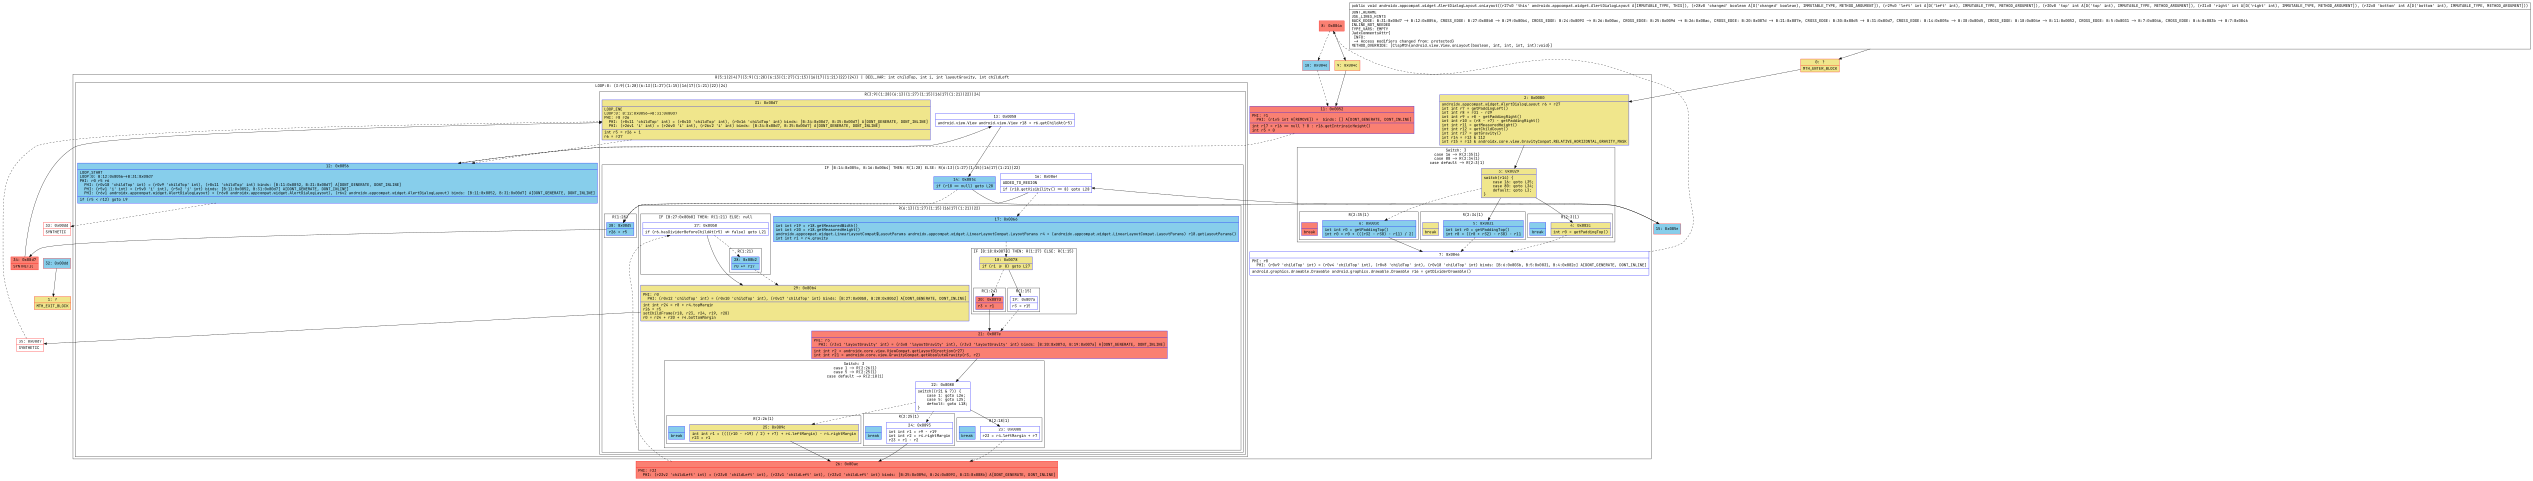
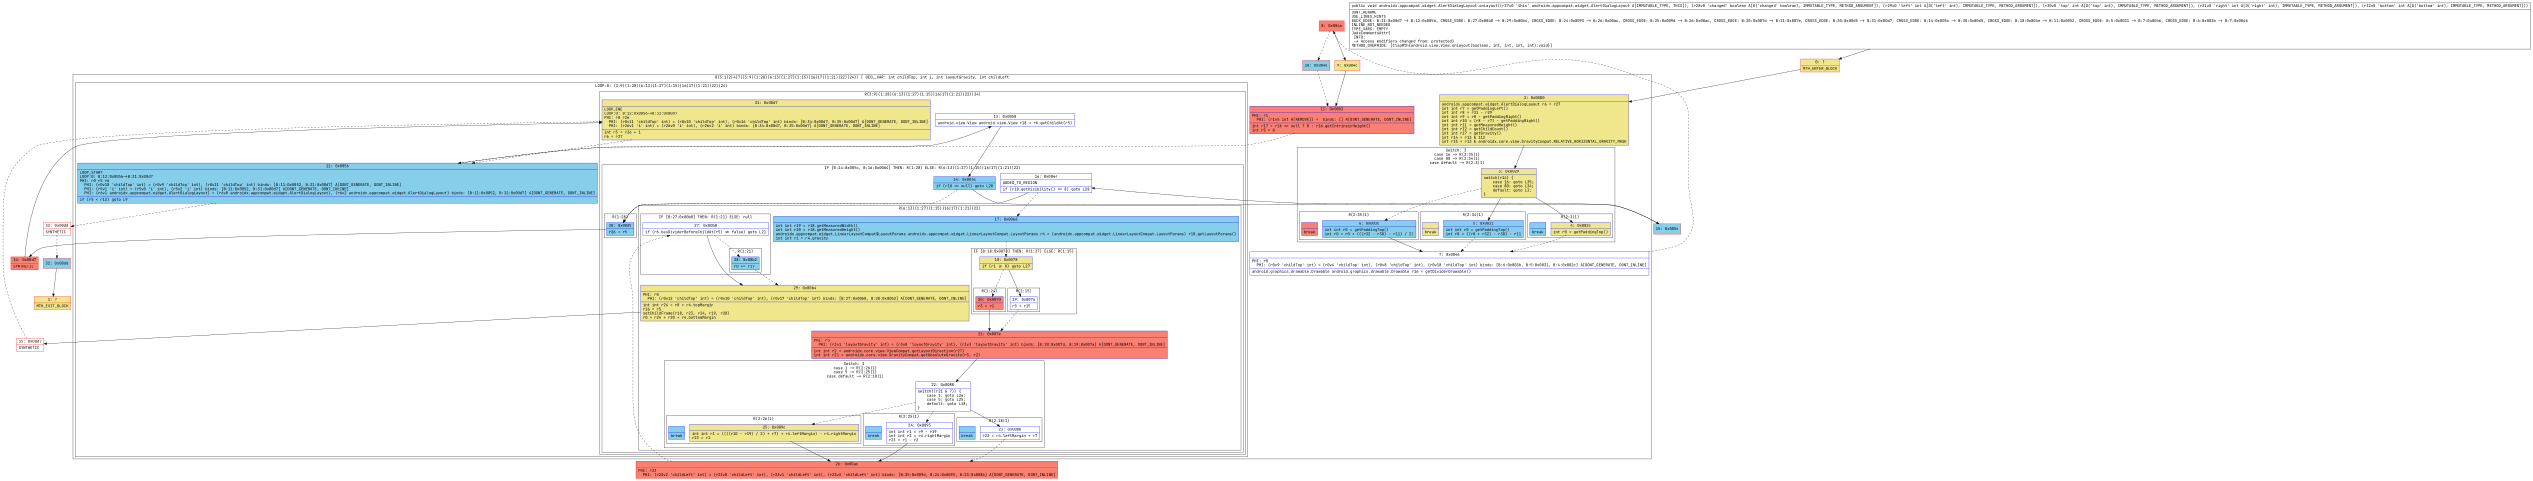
edge "33: 0x00dd" -> "32: 0x00dd": added
